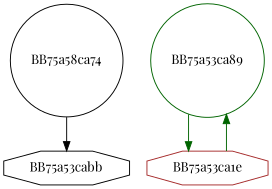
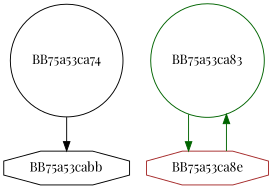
node "BB75a58ca74": label "BB75a58ca74" -> "BB75a53ca74"
node "BB75a53ca89": label "BB75a53ca89" -> "BB75a53ca83"
node "BB75a53ca1e": label "BB75a53ca1e" -> "BB75a53ca8e"
